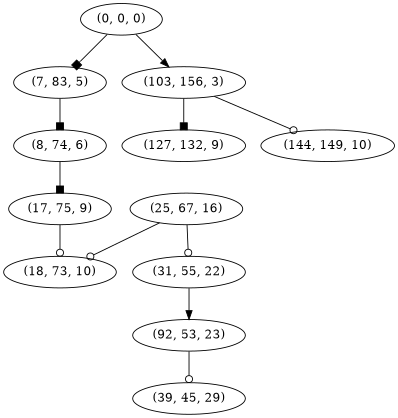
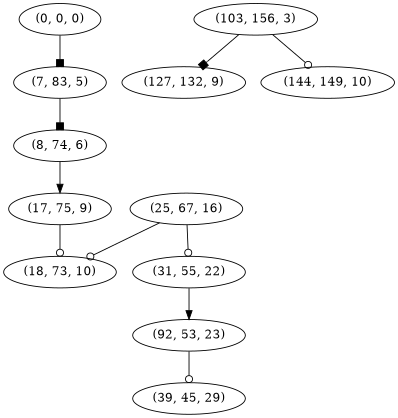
edge "(0, 0, 0)" -> "(103, 156, 3)": removed
edge "(8, 74, 6)" -> "(17, 75, 9)": arrowhead box -> normal
